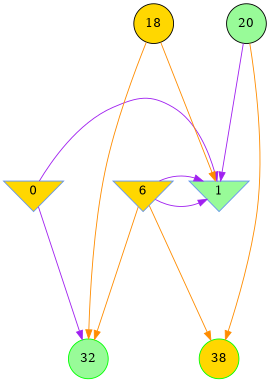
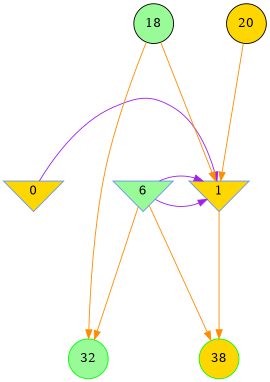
node "18": fillcolor gold -> palegreen
node "20": fillcolor palegreen -> gold
edge "20" -> "1": color purple -> darkorange
edge "20" -> "38": now "1" -> "38"
node "6": fillcolor gold -> palegreen
node "1": fillcolor palegreen -> gold
edge "0" -> "32": removed
